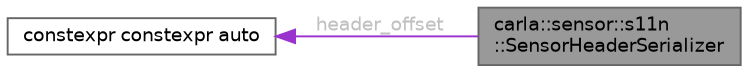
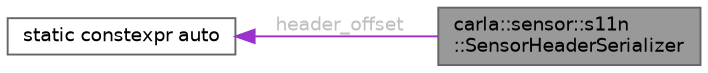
node "constexpr constexpr auto": label "constexpr constexpr auto" -> "static constexpr auto"
